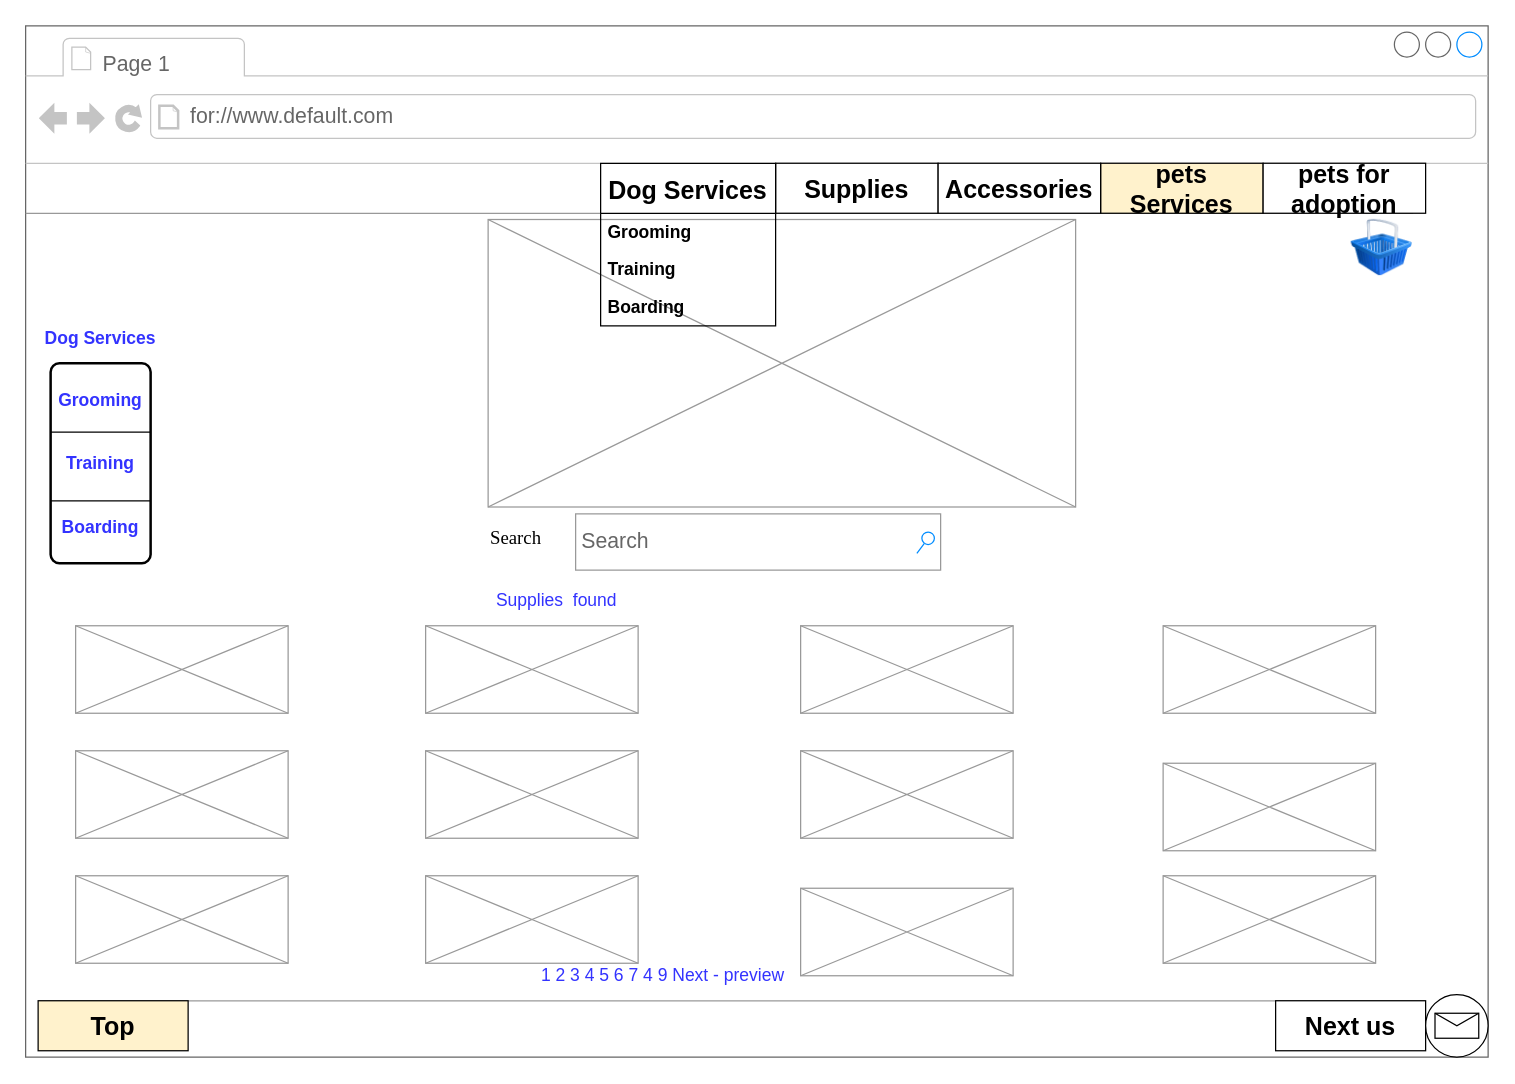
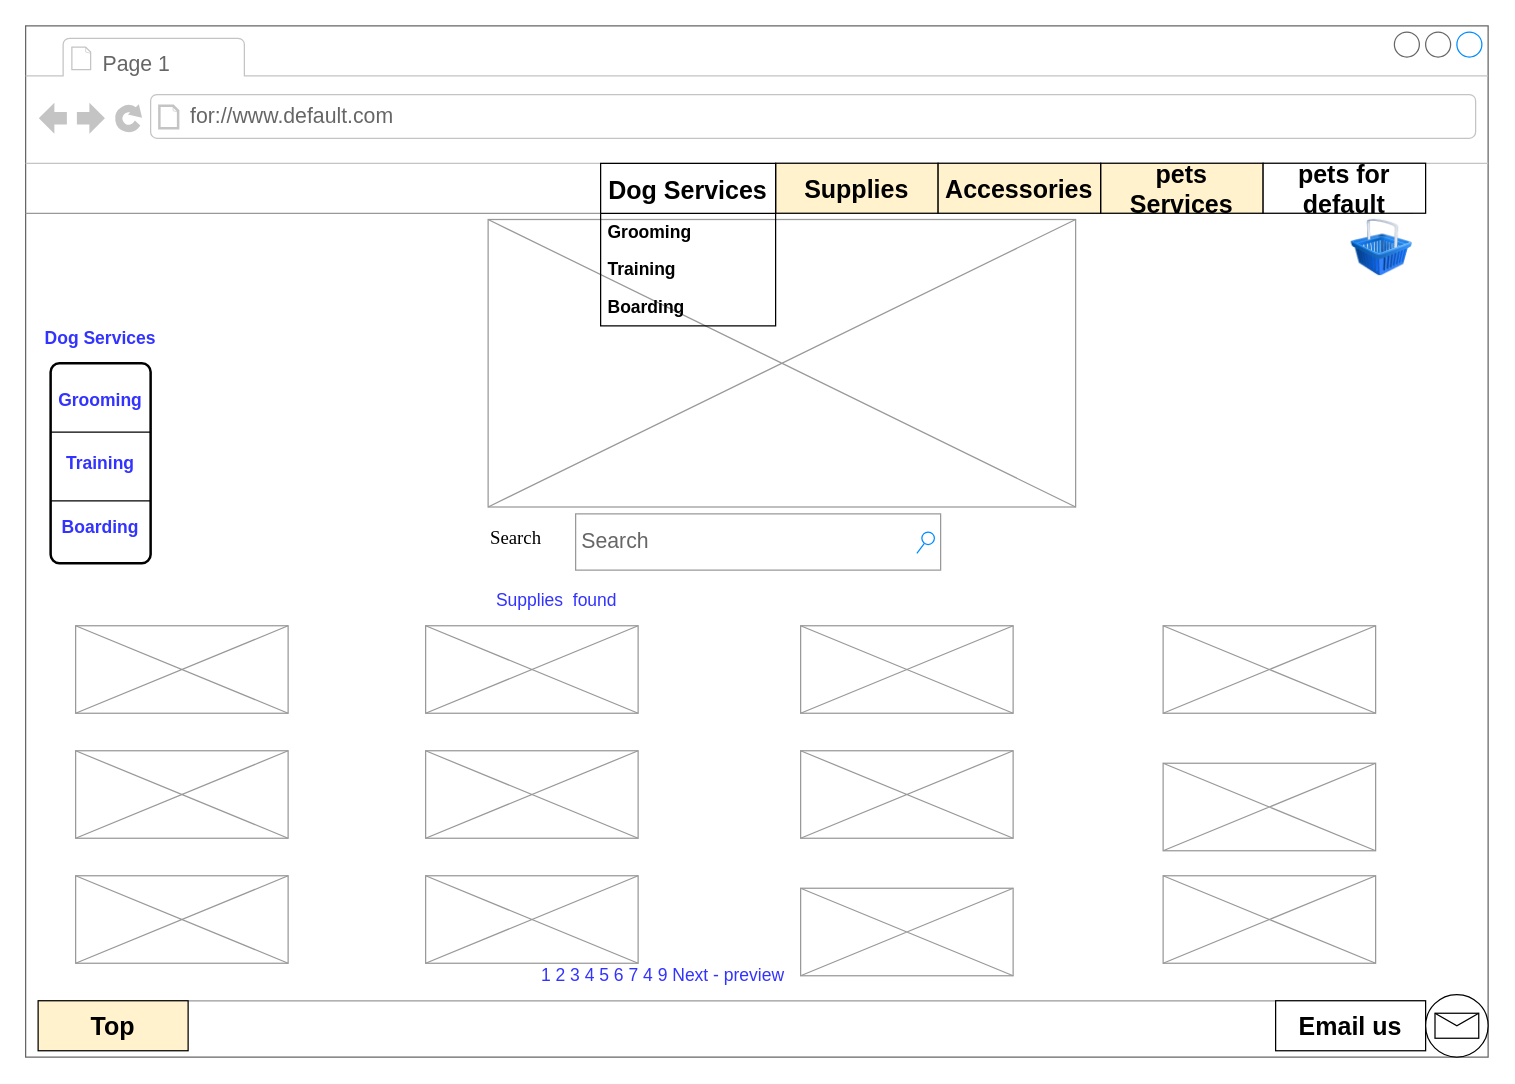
node "Supplies": fillcolor #ffffff -> #fff2cc
node "Accessories": fillcolor #ffffff -> #fff2cc
node "pets for adoption": label "pets for adoption" -> "pets for default"
node "Next us": label "Next us" -> "Email us"
